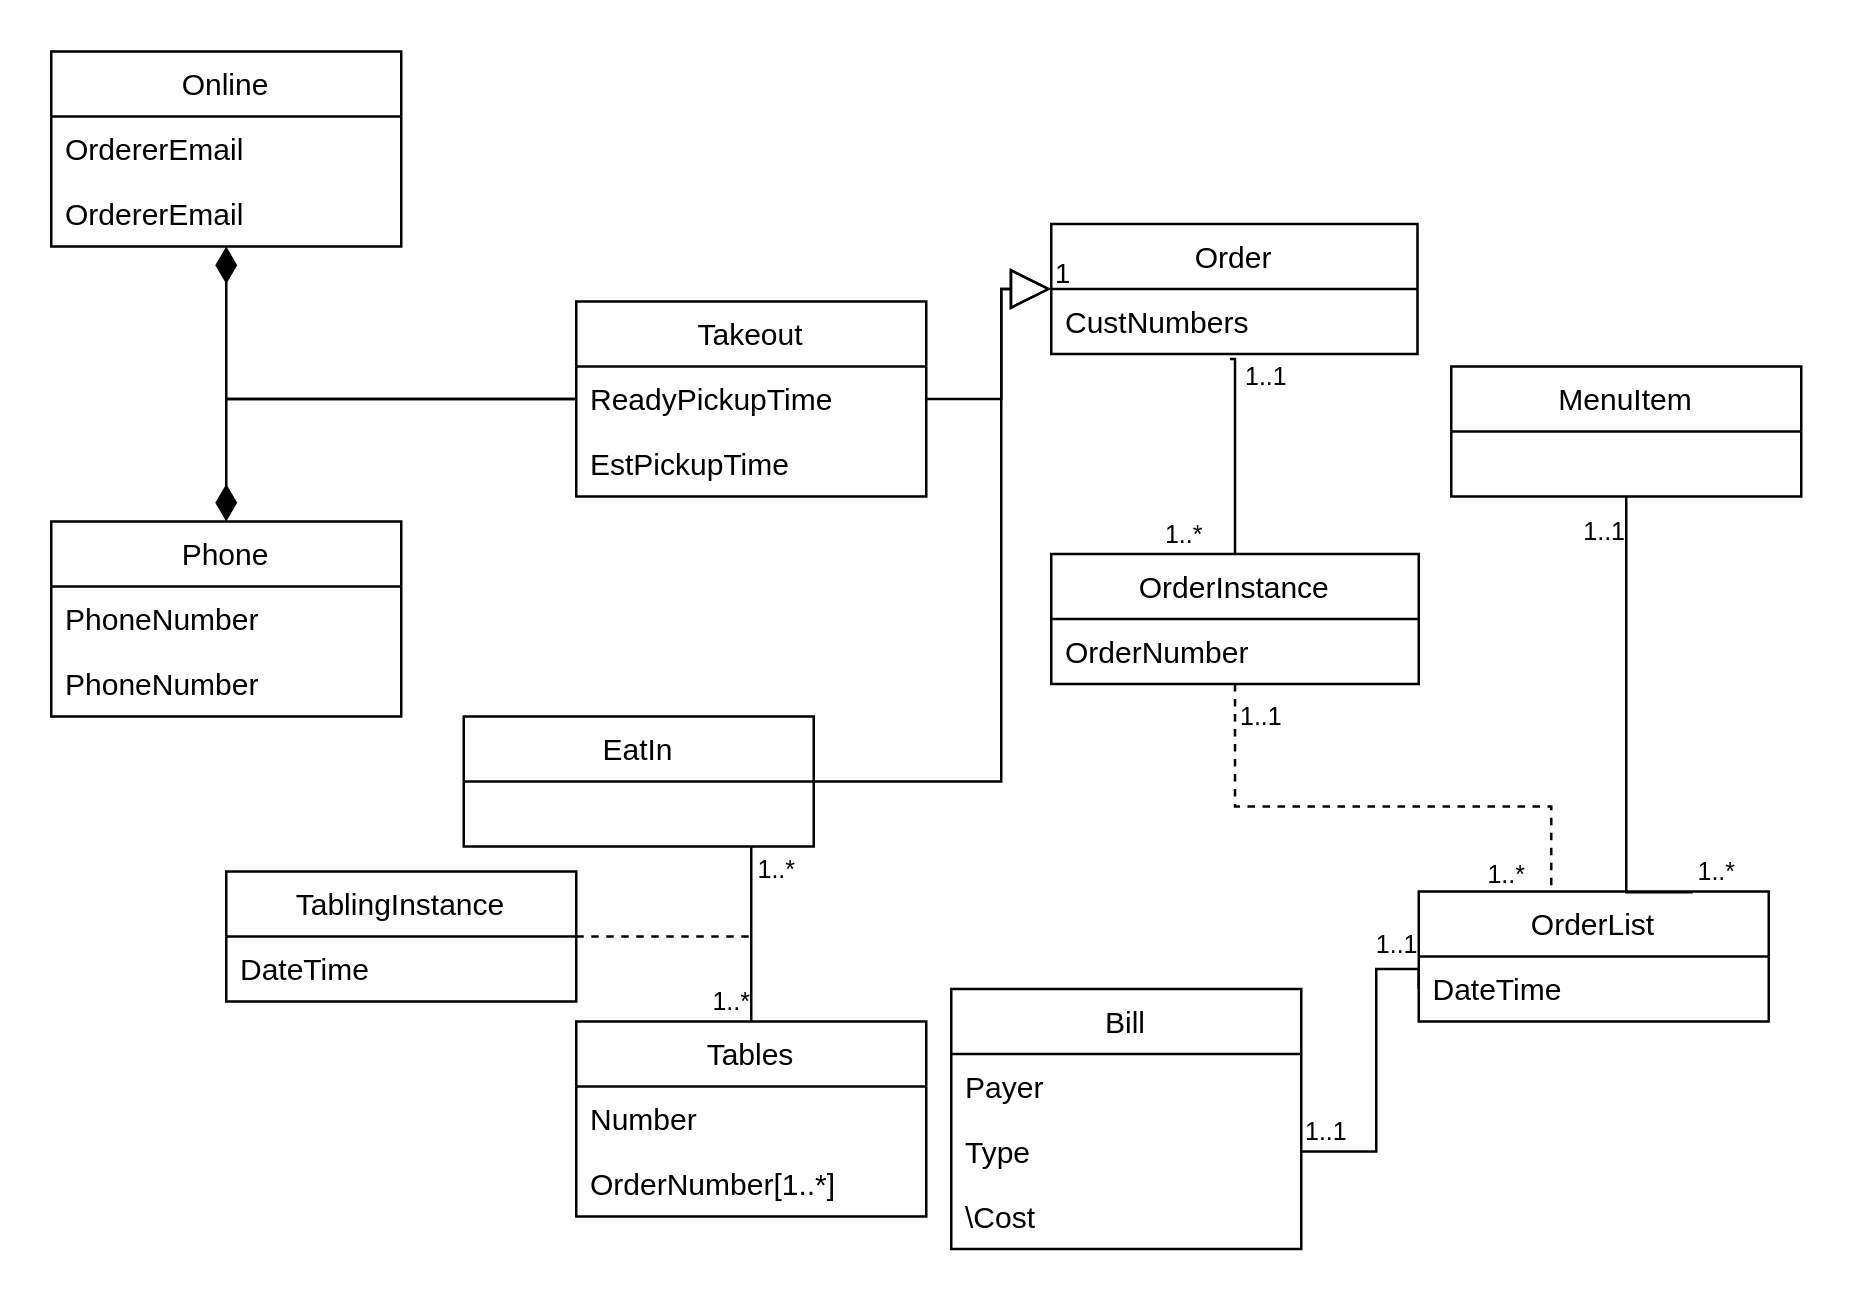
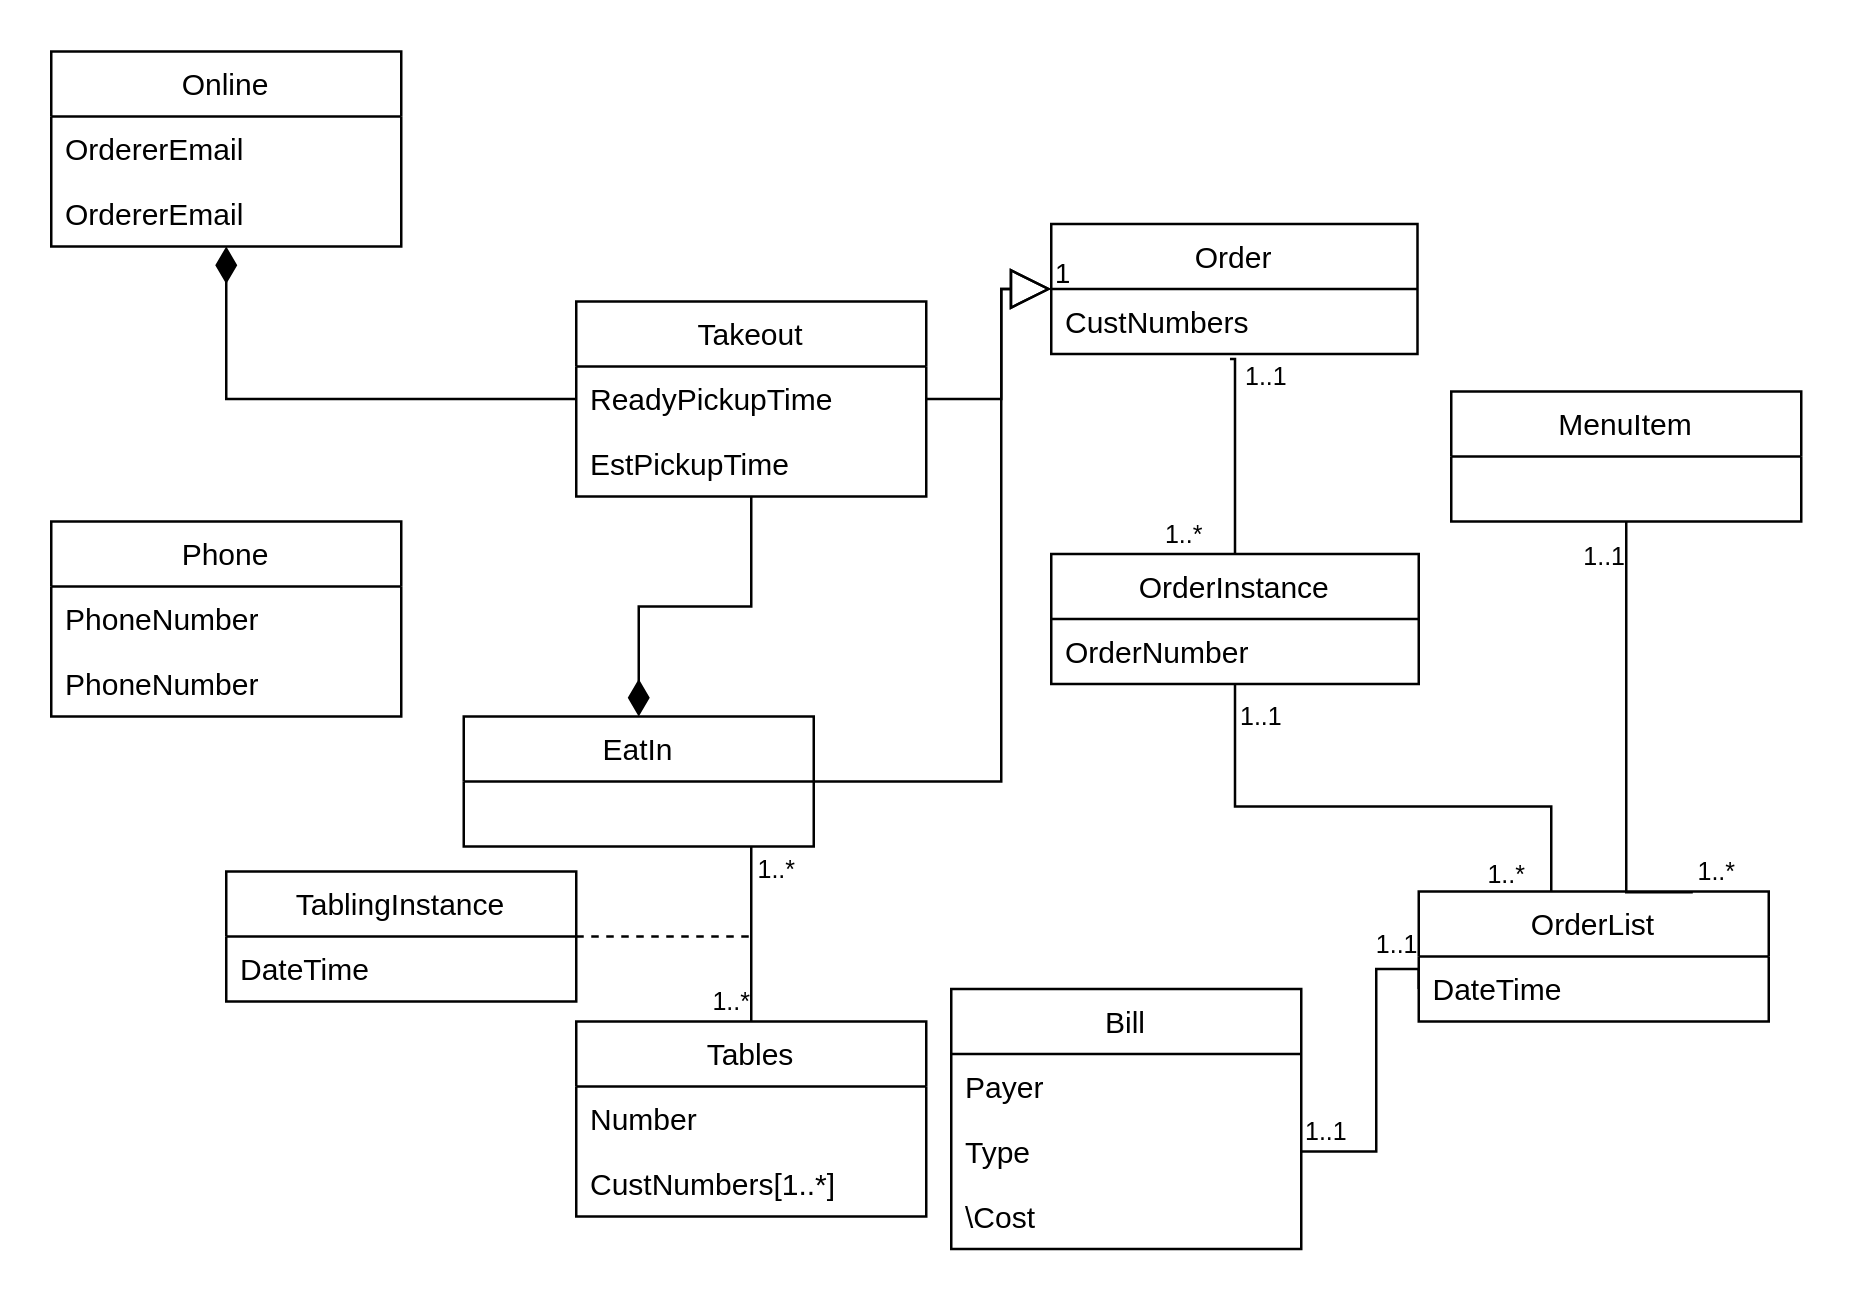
node "MenuItem": moved (1626, 431) -> (1626, 456)
edge "Takeout" -> "Phone": now "Takeout" -> "EatIn"
edge "OrderInstance" -- "OrderList": style dashed -> solid
node "OrderNumber[1..*]": label "OrderNumber[1..*]" -> "CustNumbers[1..*]"
